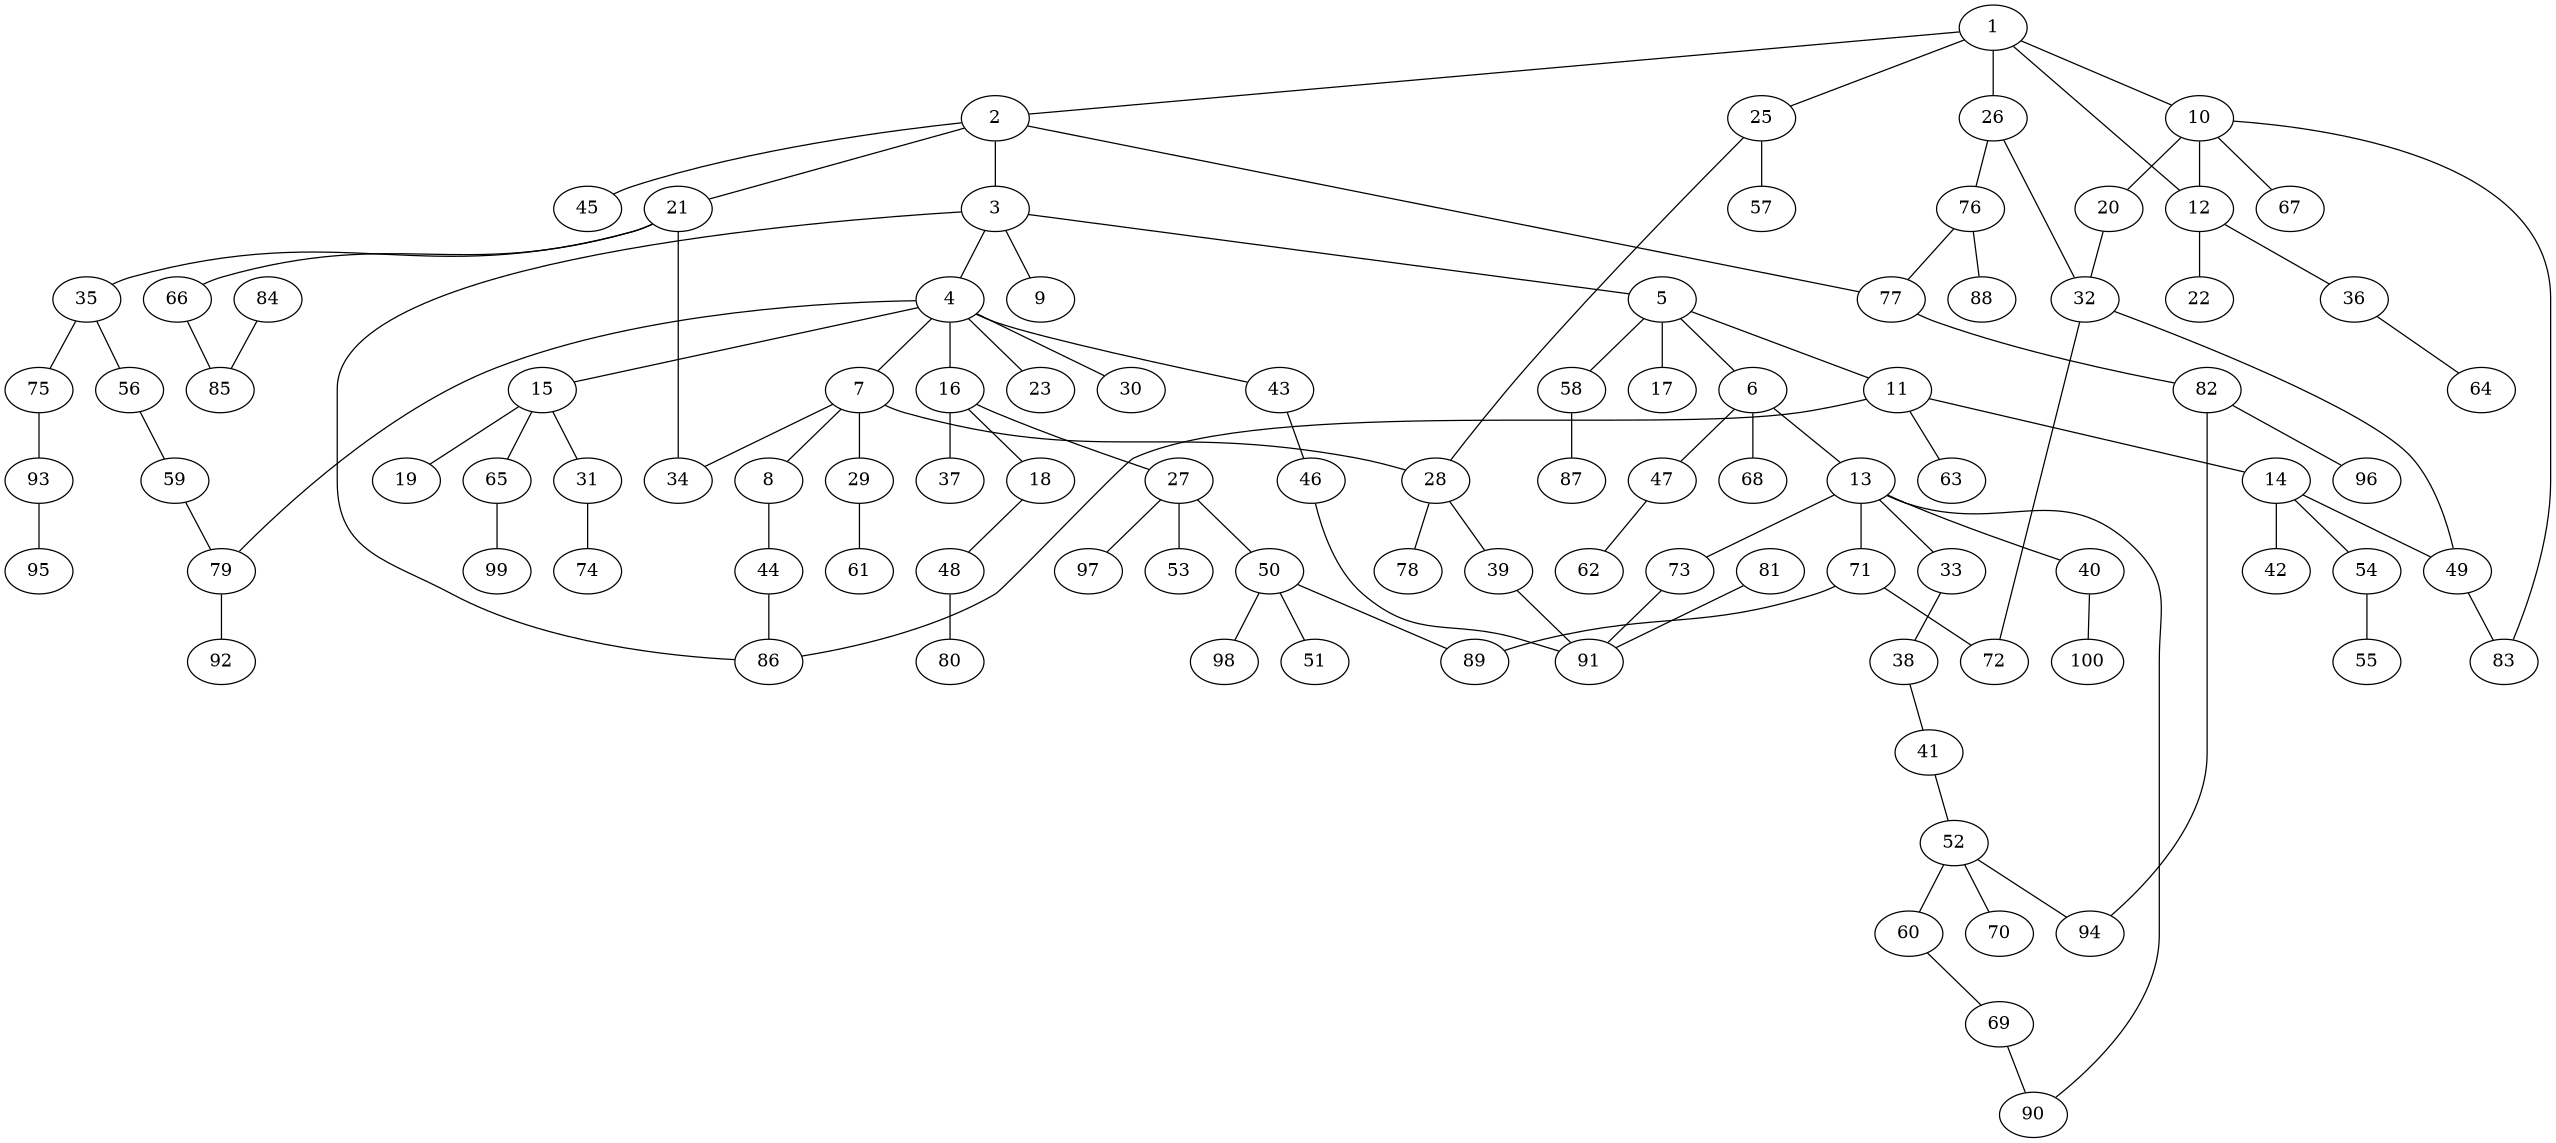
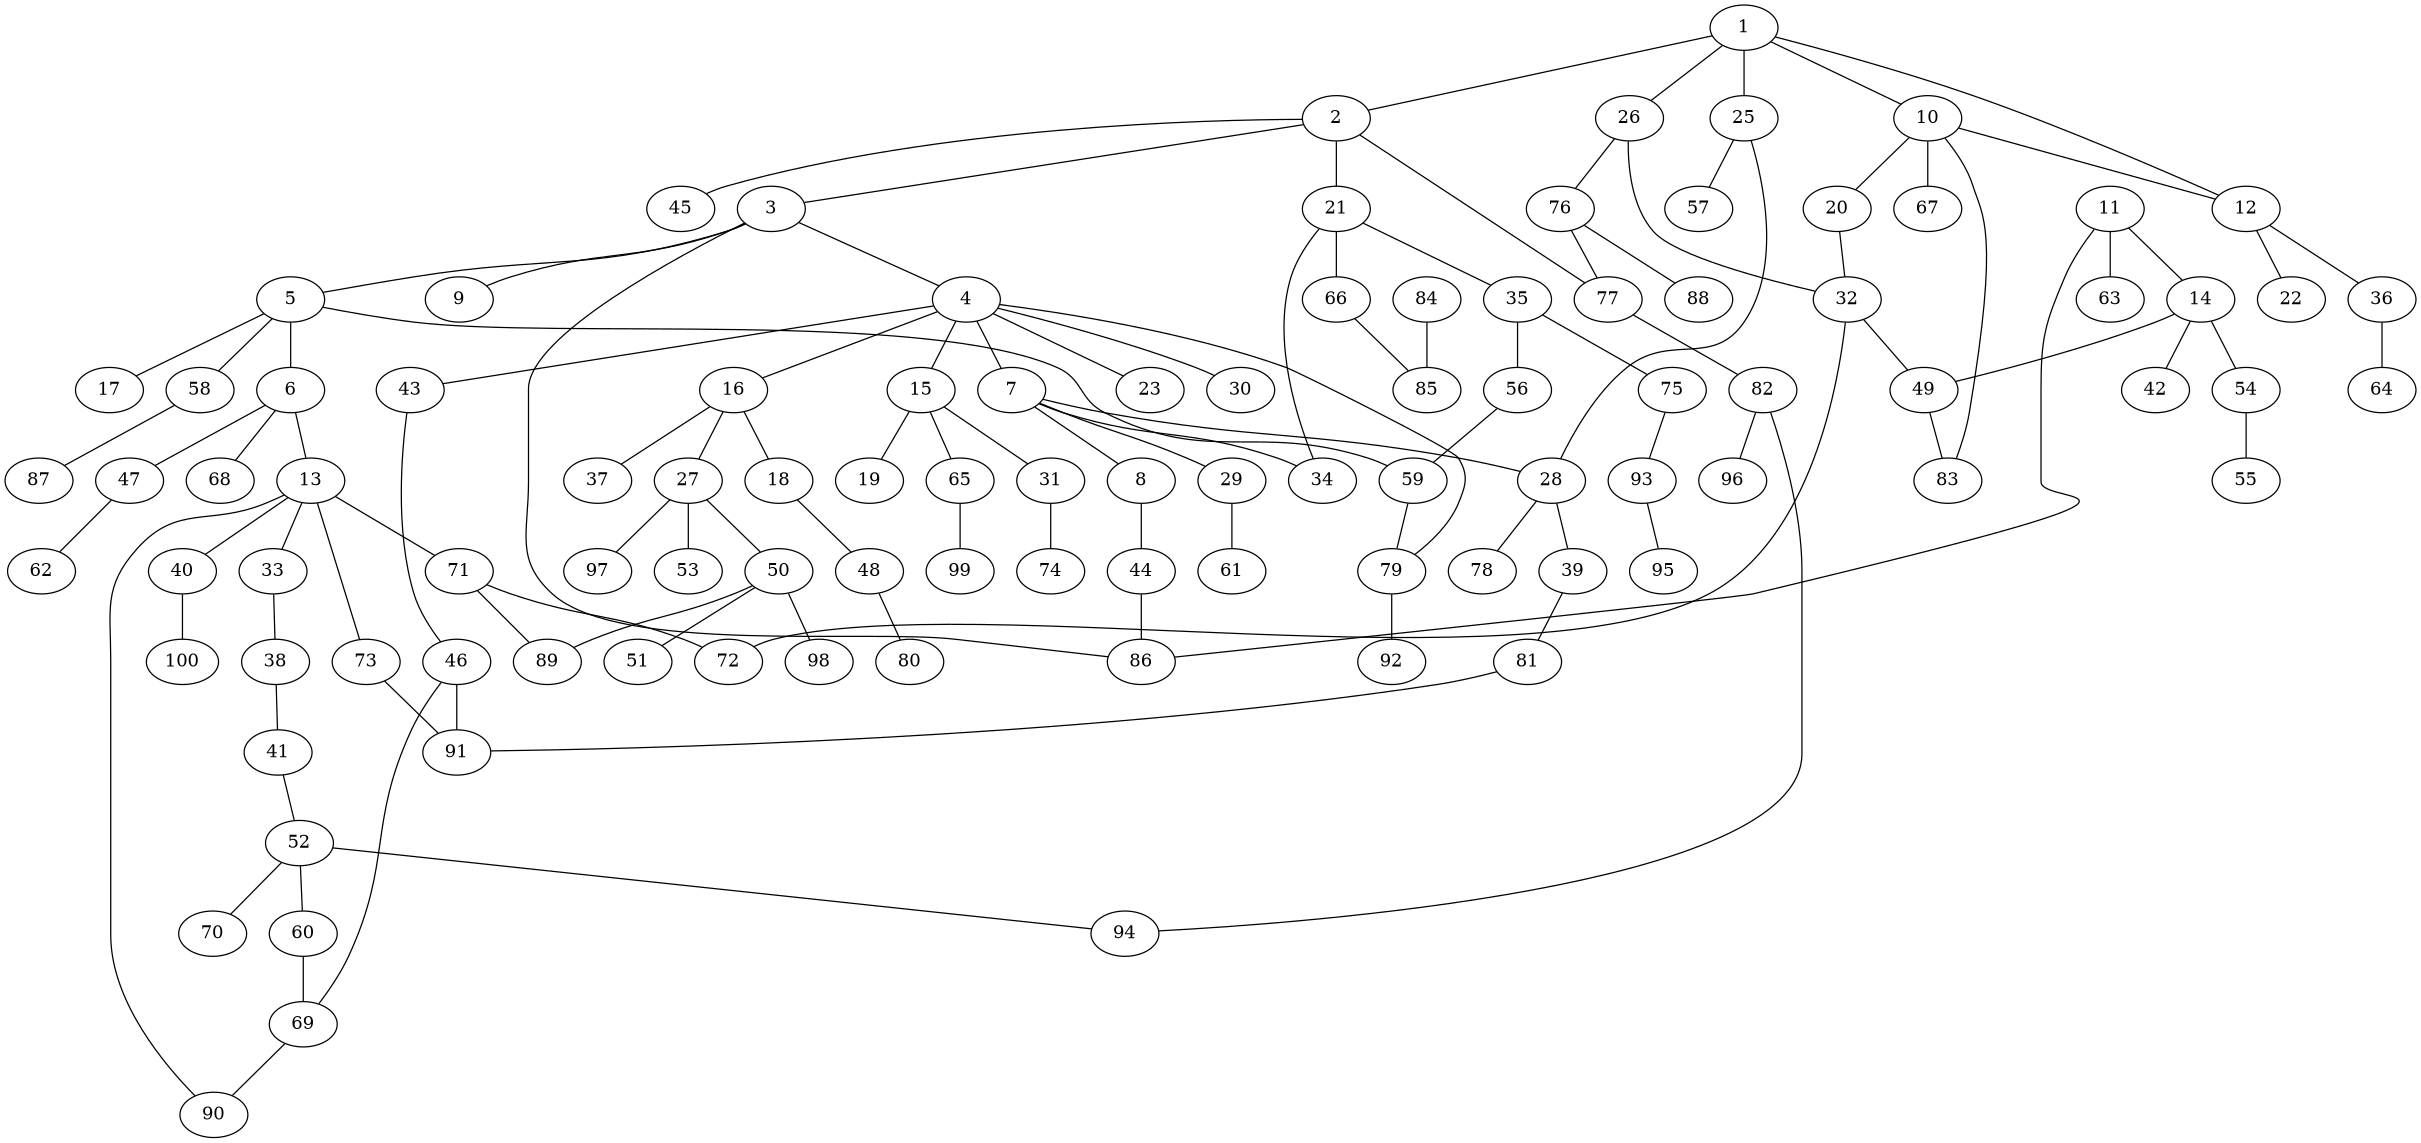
edge "5" -- "11": now "5" -- "59"
edge "39" -- "91": now "39" -- "81"
edge "46" -- "69": added
